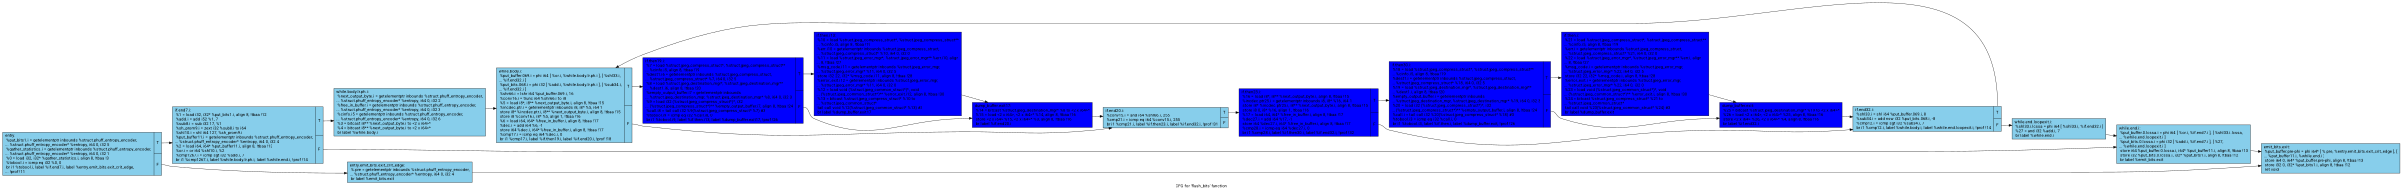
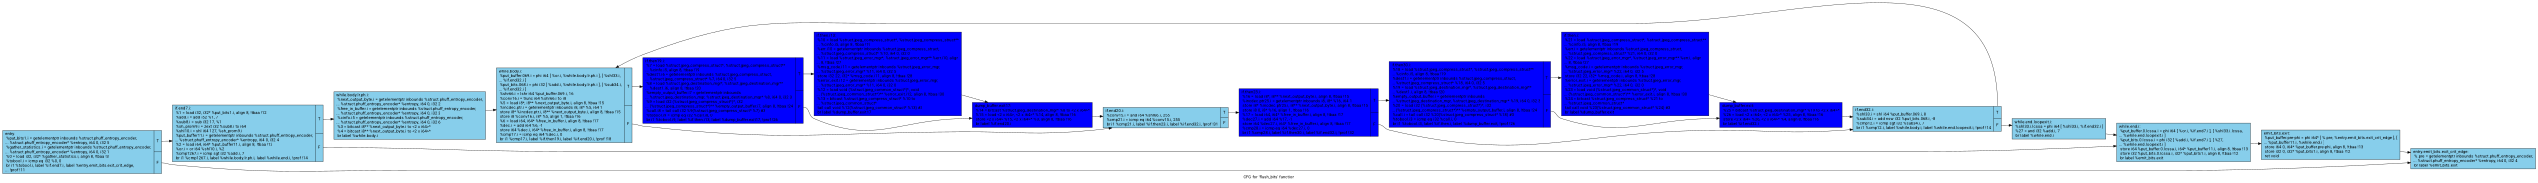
edge "entry.emit_bits.exit_crit_edge:" -> "emit_bits.exit:": reversed
